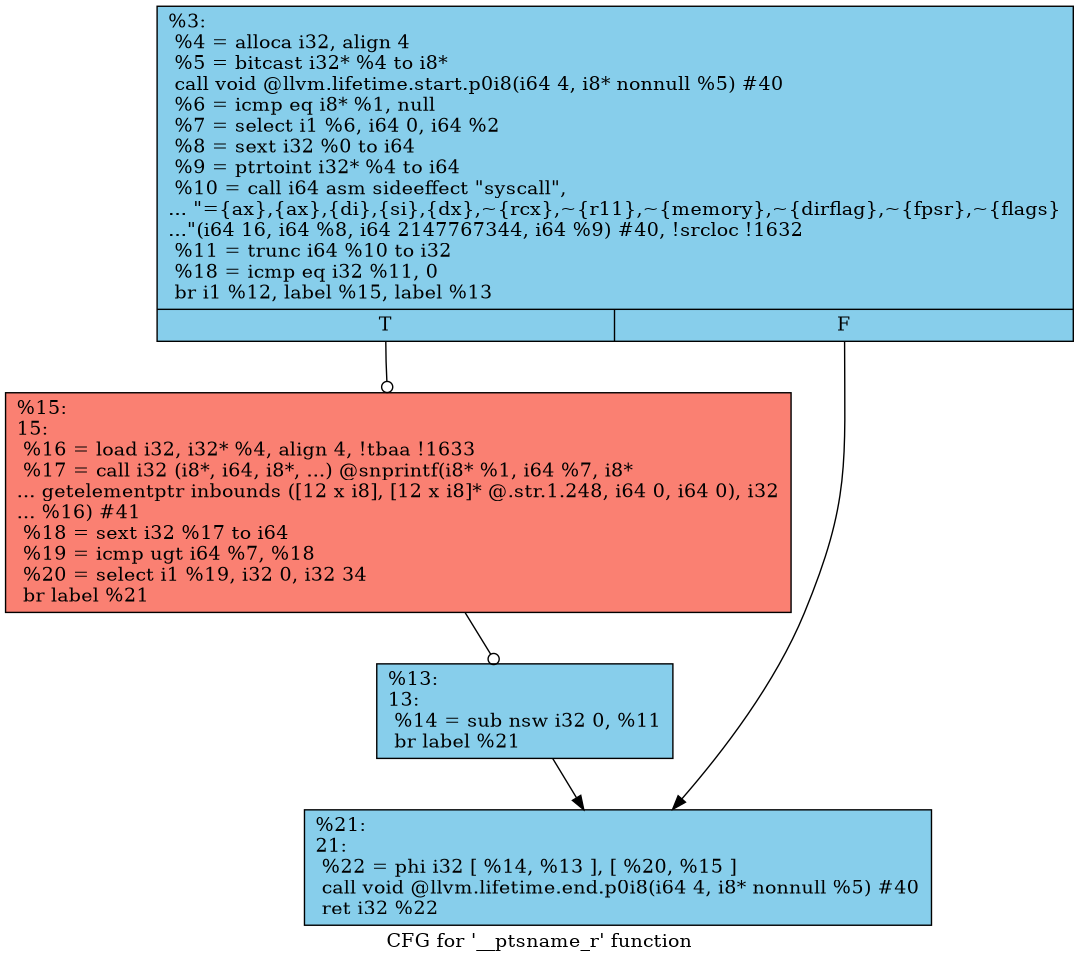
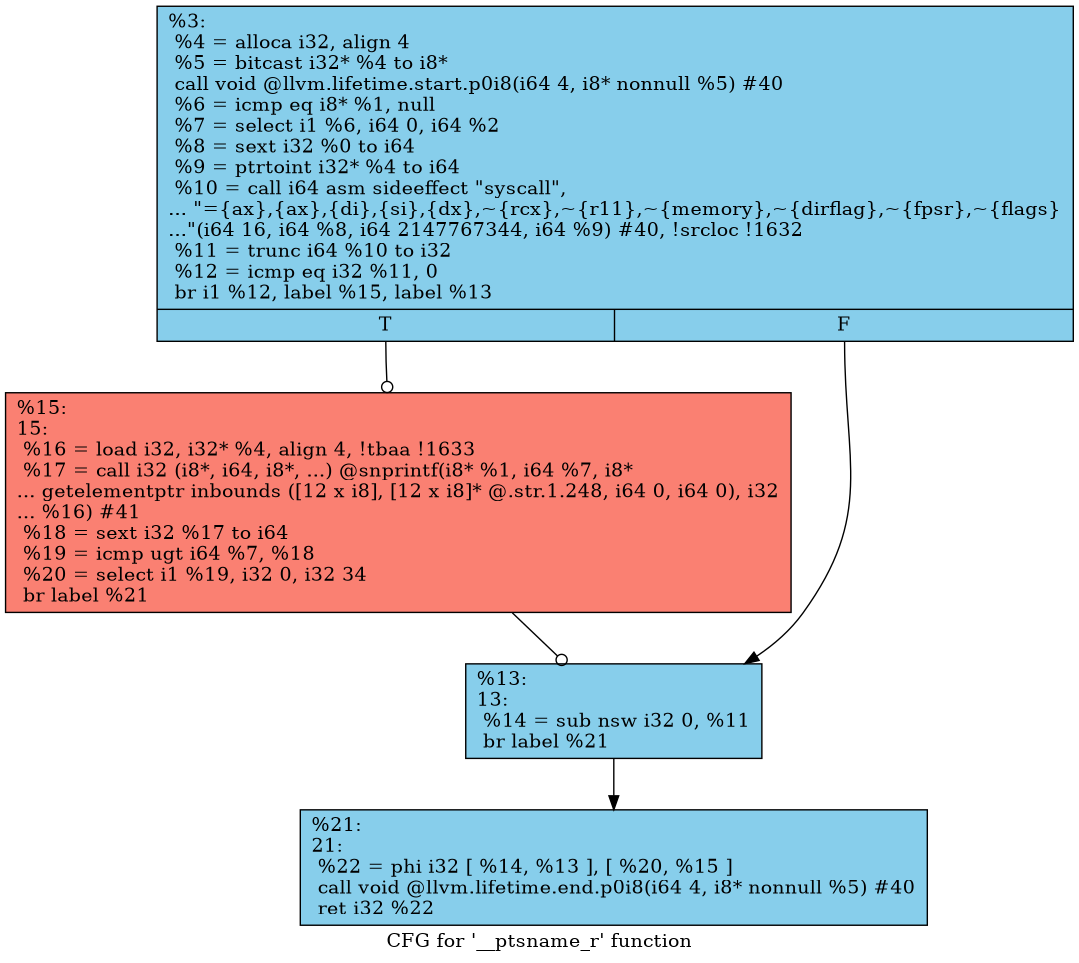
node "%3:": text "%18 = icmp eq i32 %11, 0" -> "%12 = icmp eq i32 %11, 0"
edge "%3:" -> "%21:": now "%3:" -> "%13:"
